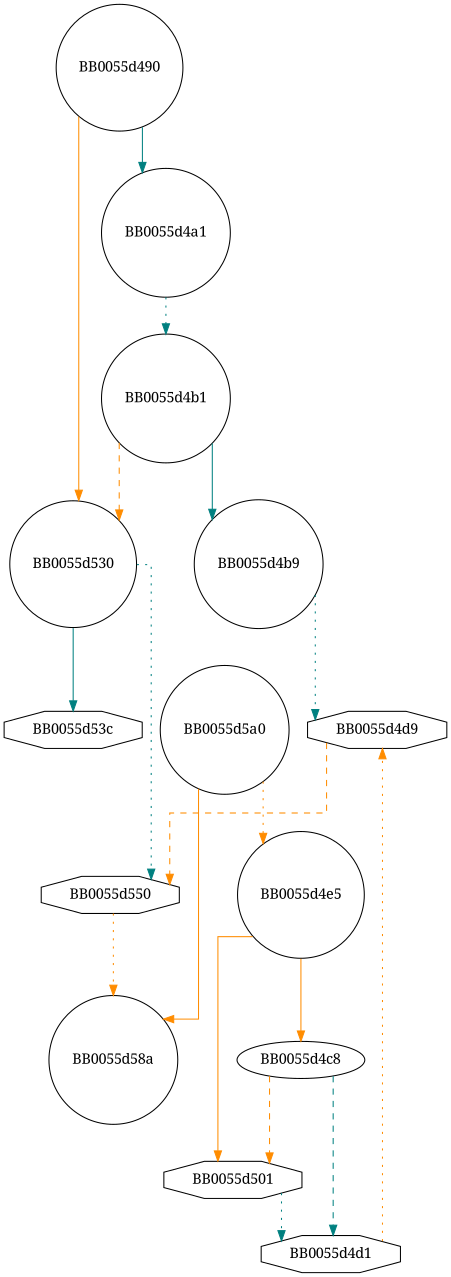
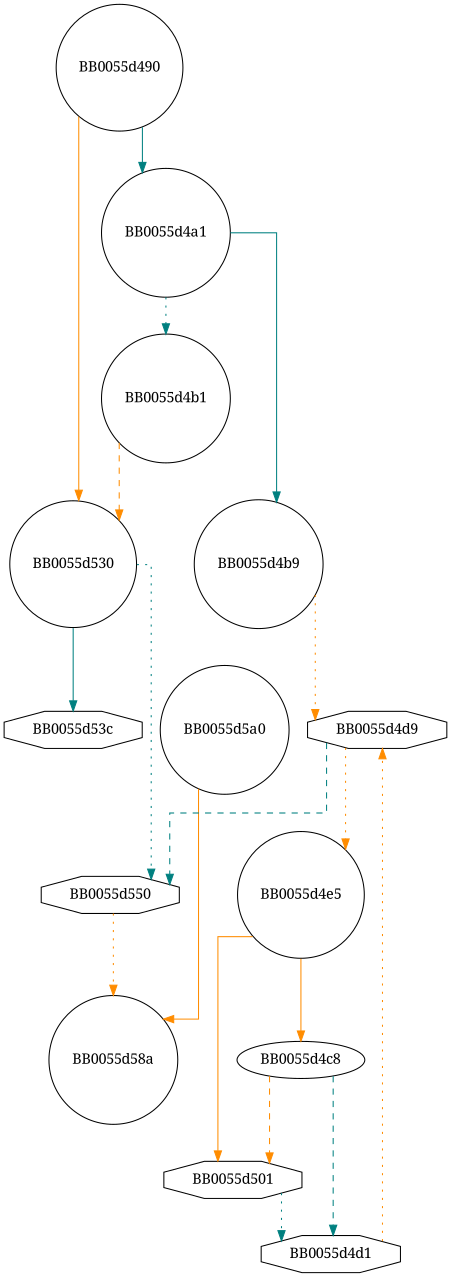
edge "BB0055d4b1" -> "BB0055d4b9": now "BB0055d4a1" -> "BB0055d4b9"
edge "BB0055d4b9" -> "BB0055d4d9": color teal -> darkorange
edge "BB0055d5a0" -> "BB0055d4e5": now "BB0055d4d9" -> "BB0055d4e5"
edge "BB0055d4d9" -> "BB0055d550": color darkorange -> teal
